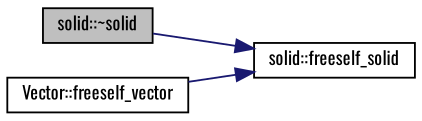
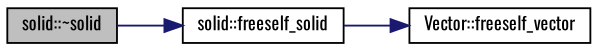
edge "Vector::freeself_vector" -> "solid::freeself_solid": reversed
